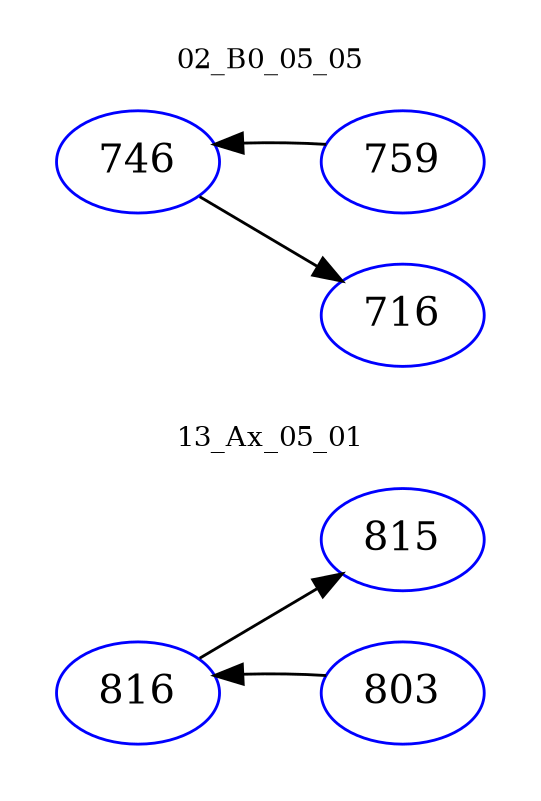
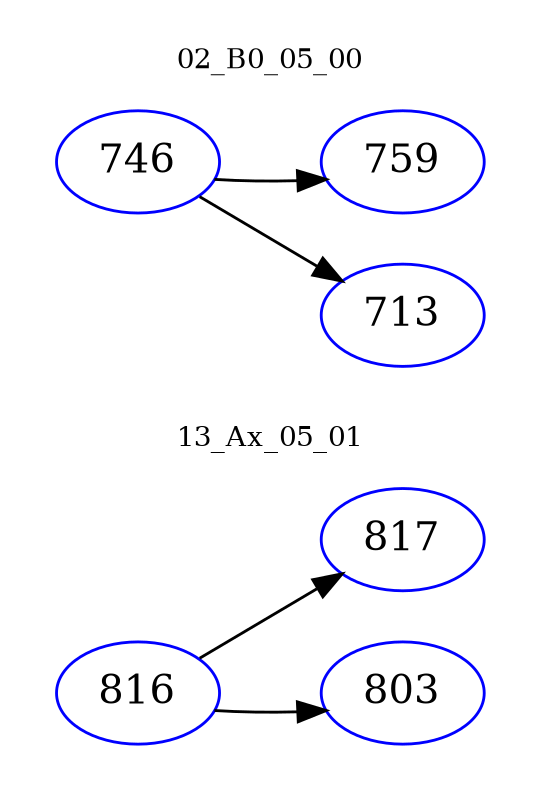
cluster "02_B0_05_05": label "02_B0_05_05" -> "02_B0_05_00"
edge "759" -> "746": reversed
node "716": label "716" -> "713"
node "815": label "815" -> "817"
edge "803" -> "816": reversed
